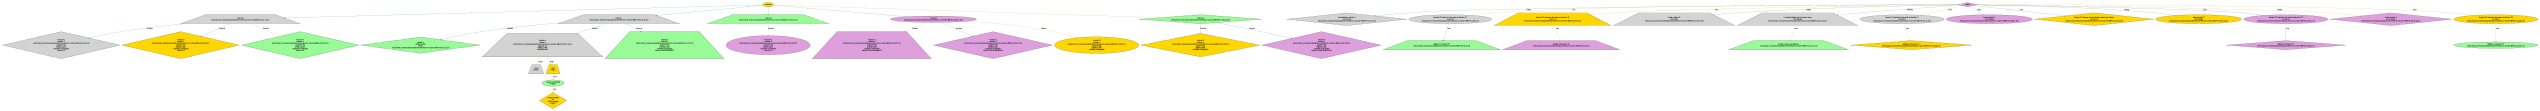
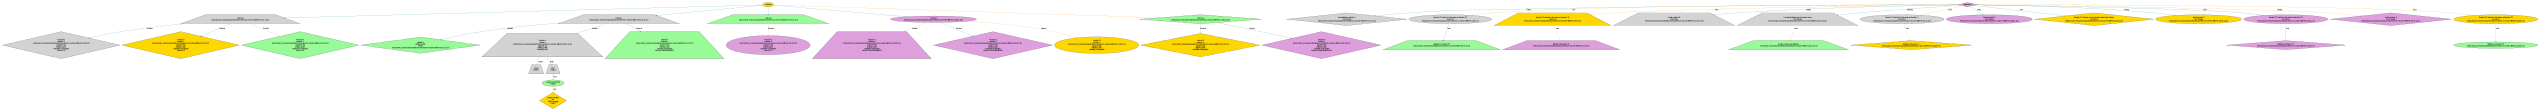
node "implicit": label "implicit" -> "diagnostics"
node "return implicit": fillcolor gold -> lightgrey
